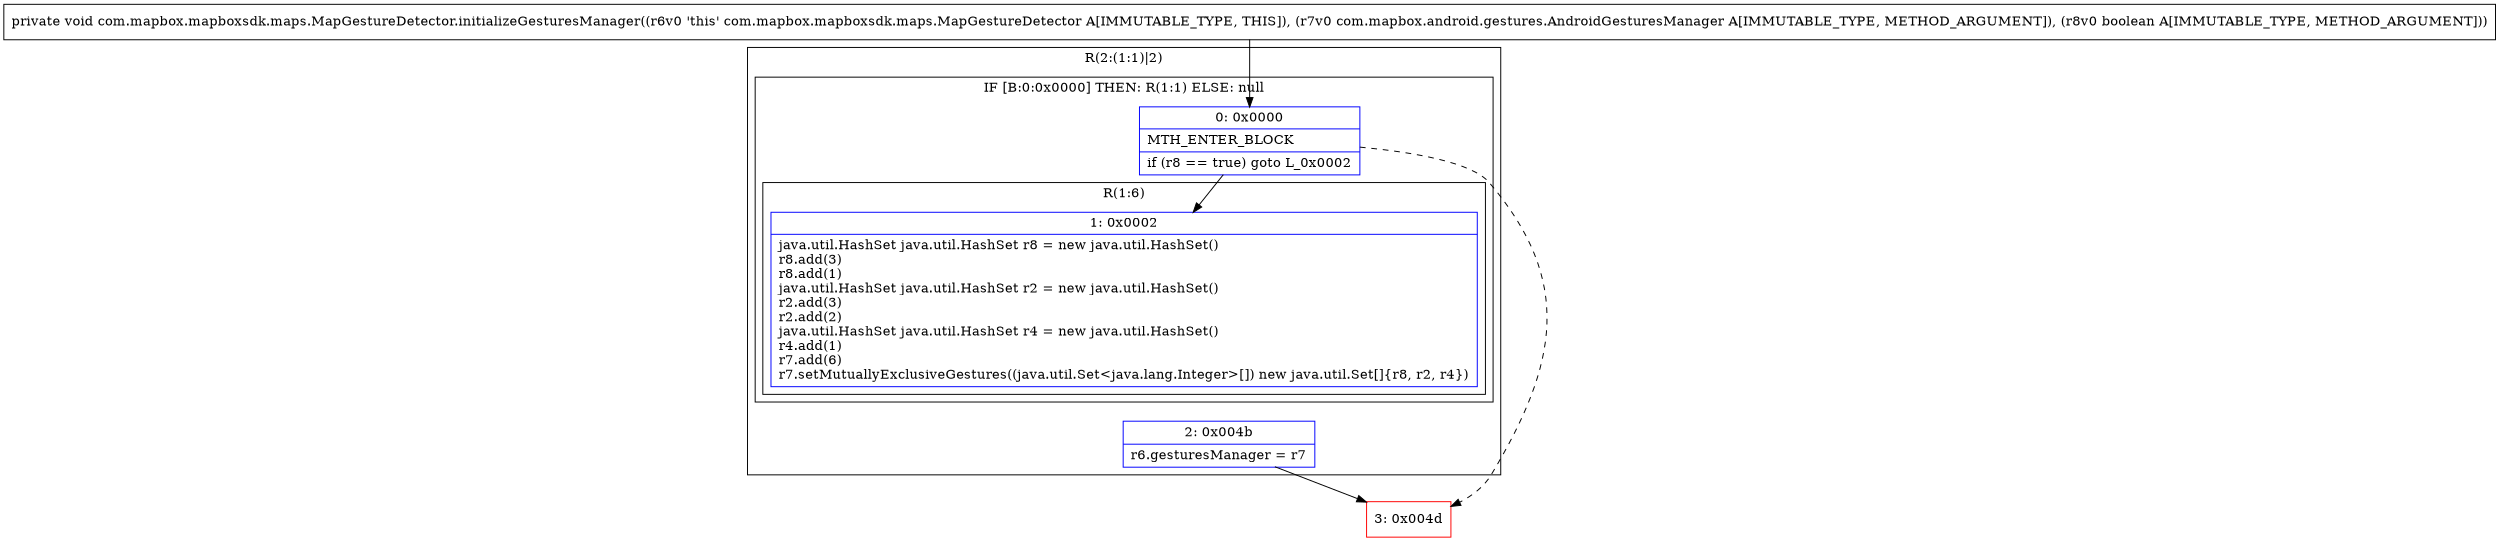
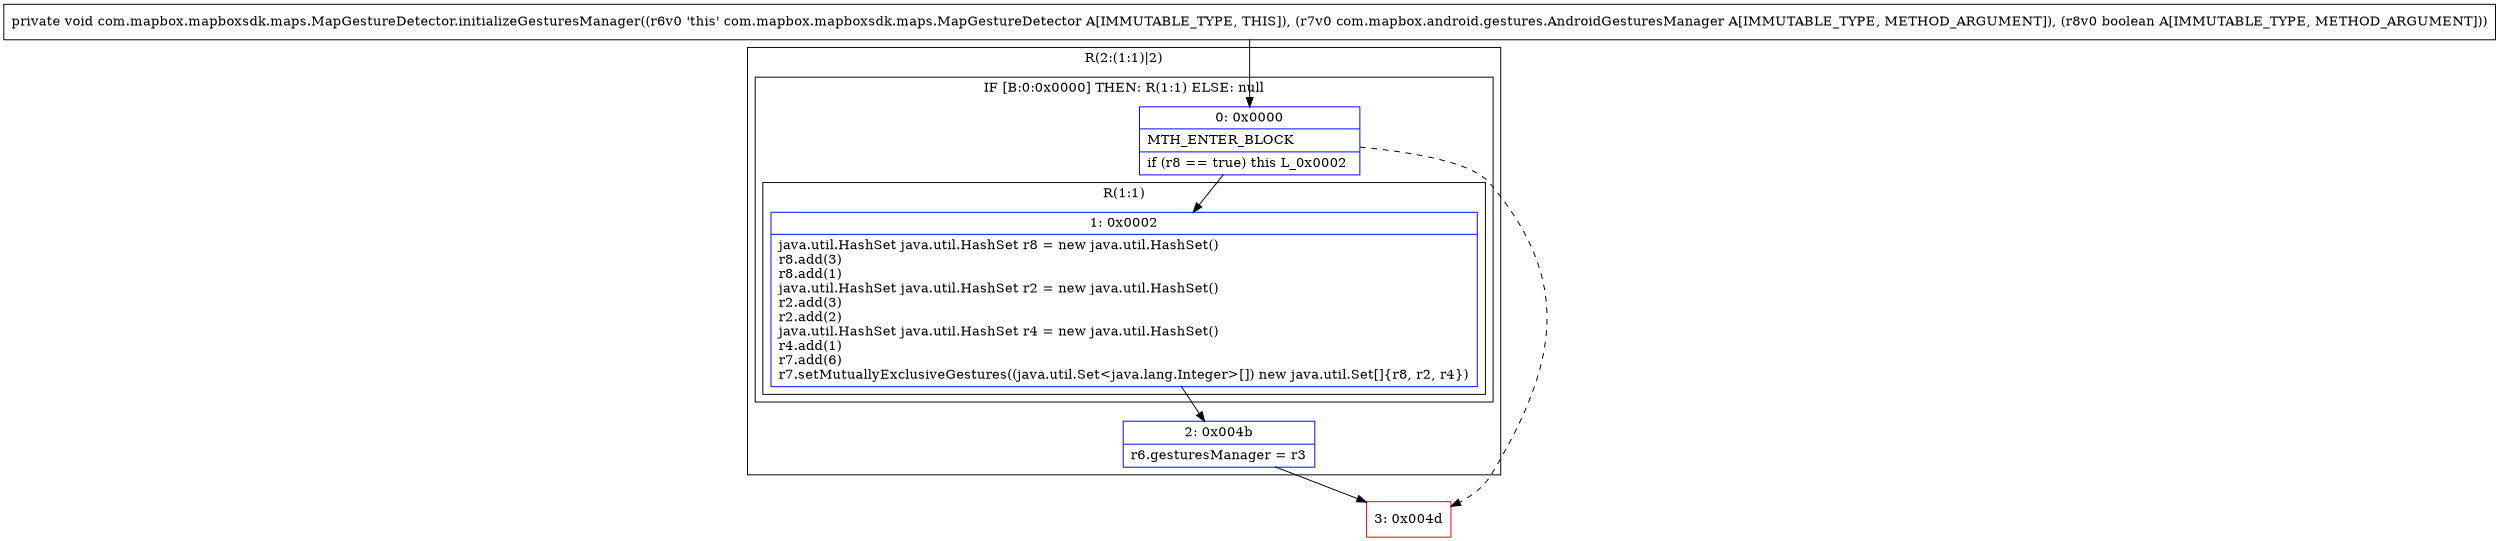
node "0: 0x0000": text "if (r8 == true) goto L_0x0002" -> "if (r8 == true) this L_0x0002"
cluster "R(1:6)": label "R(1:6)" -> "R(1:1)"
edge "1: 0x0002" -> "2: 0x004b": added
node "2: 0x004b": text "r6.gesturesManager = r7" -> "r6.gesturesManager = r3"
